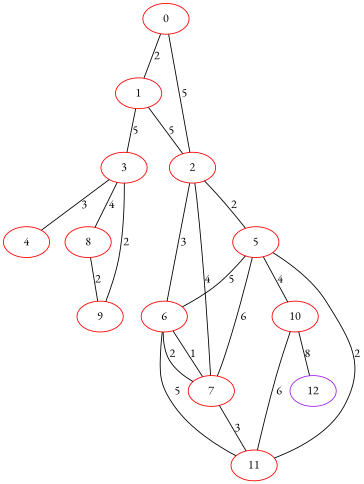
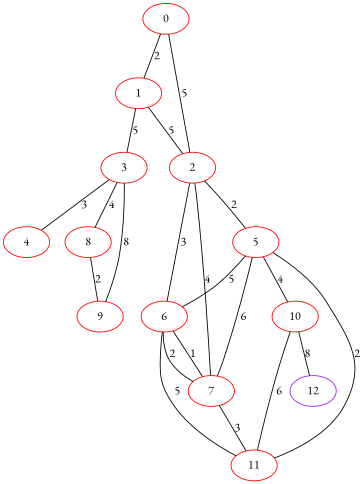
edge "3" -- "9": label "2" -> "8"
